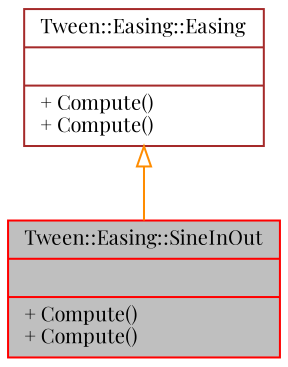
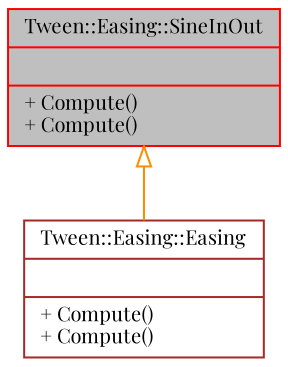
edge "Tween::Easing::SineInOut" -> "Tween::Easing::Easing": reversed
